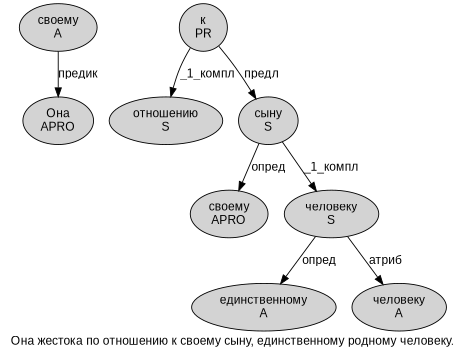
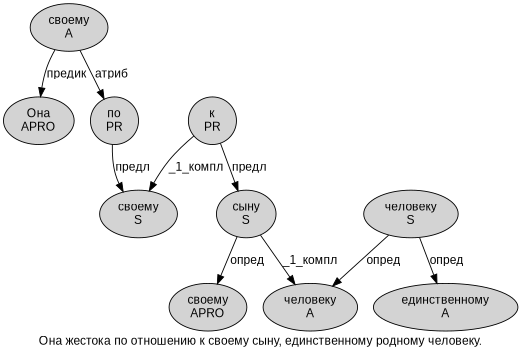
node "по PR": added
node "отношению S": label "отношению S" -> "своему S"
edge "сыну S" -> "человеку S": now "сыну S" -> "человеку A"
edge "человеку S" -> "человеку A": label "атриб" -> "опред"
